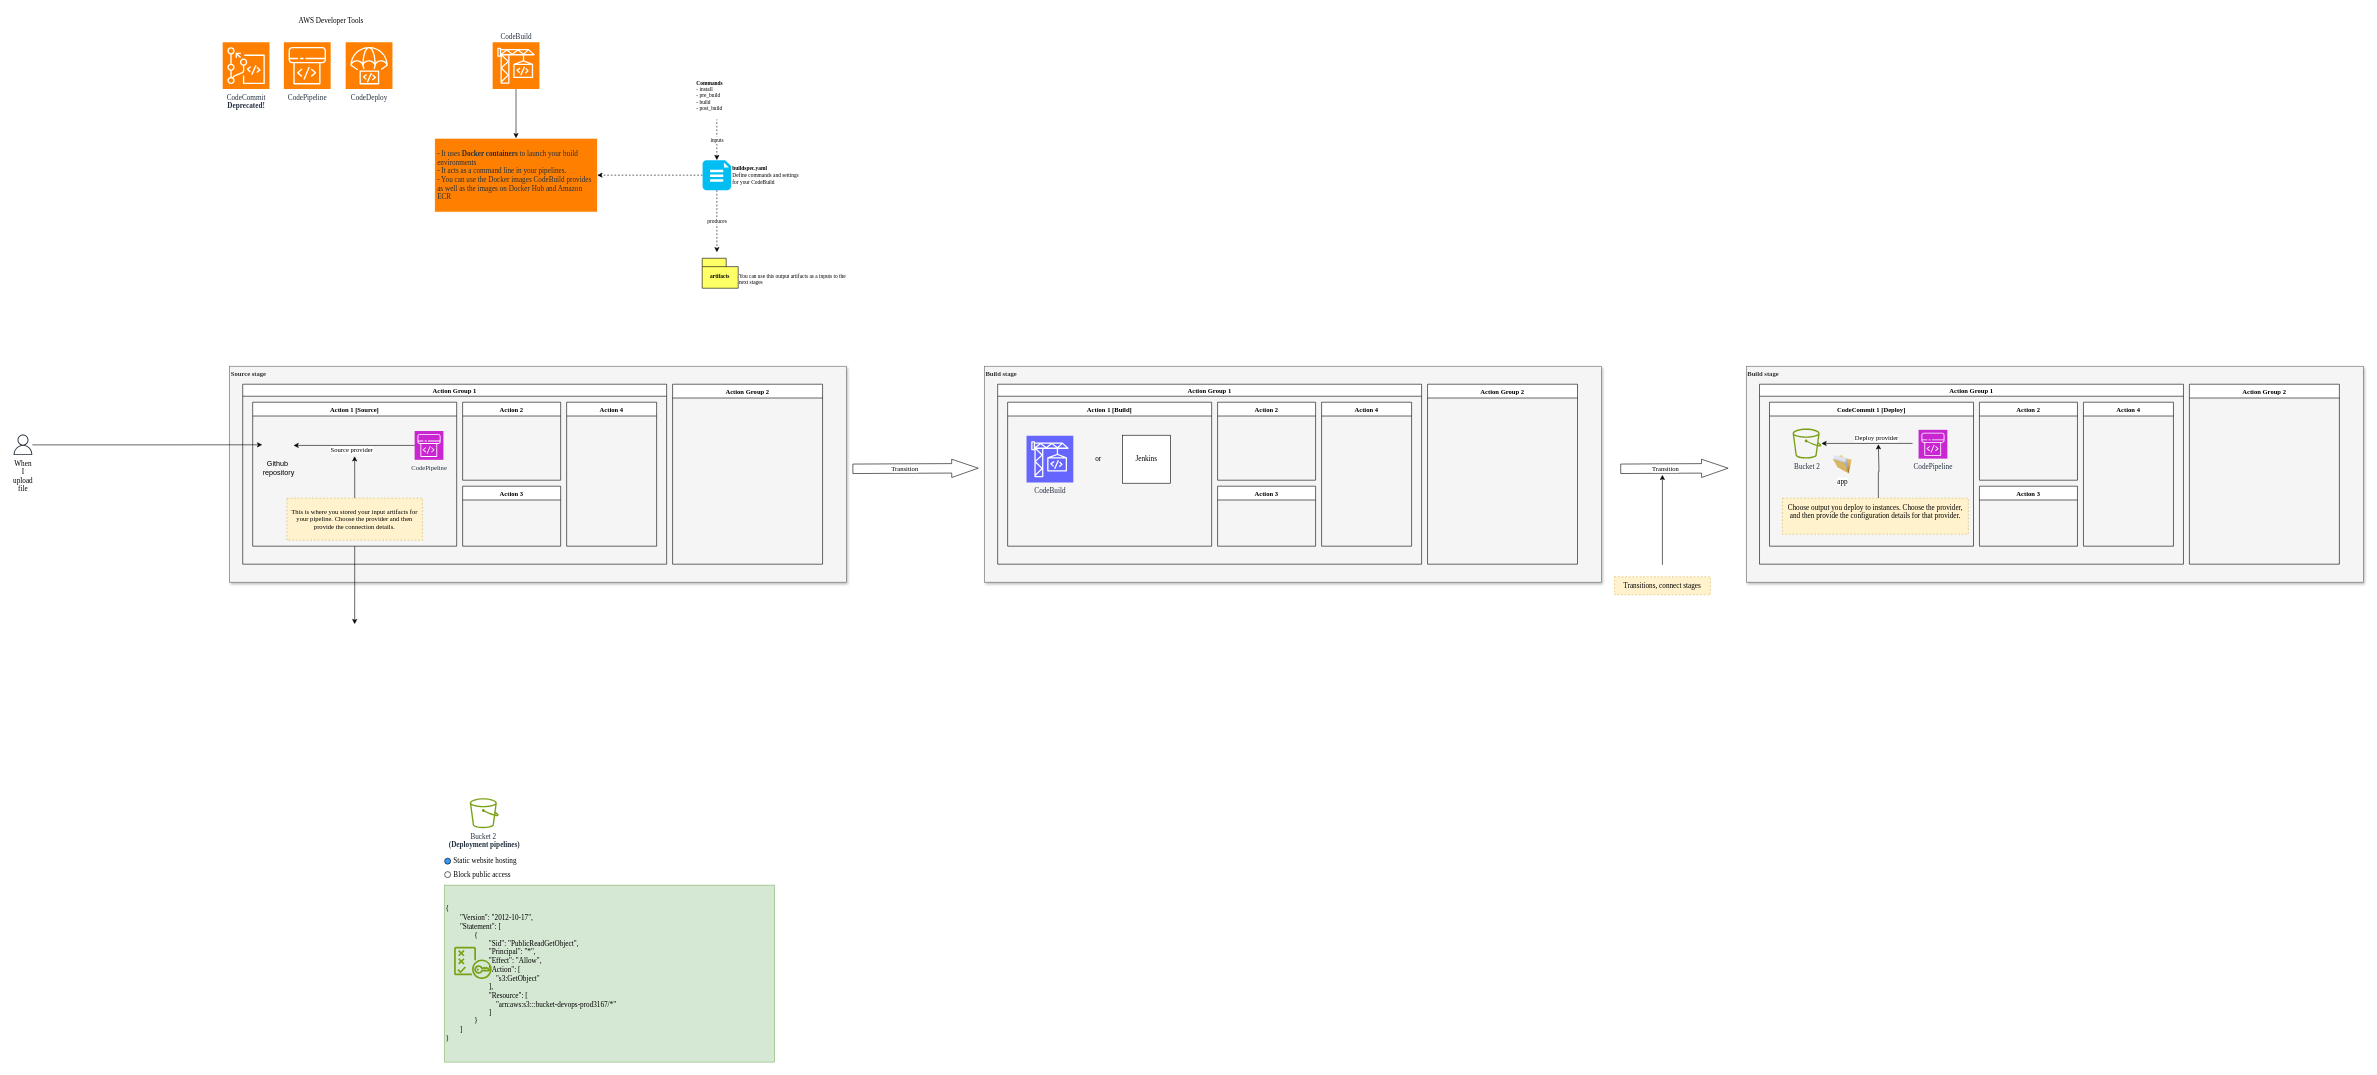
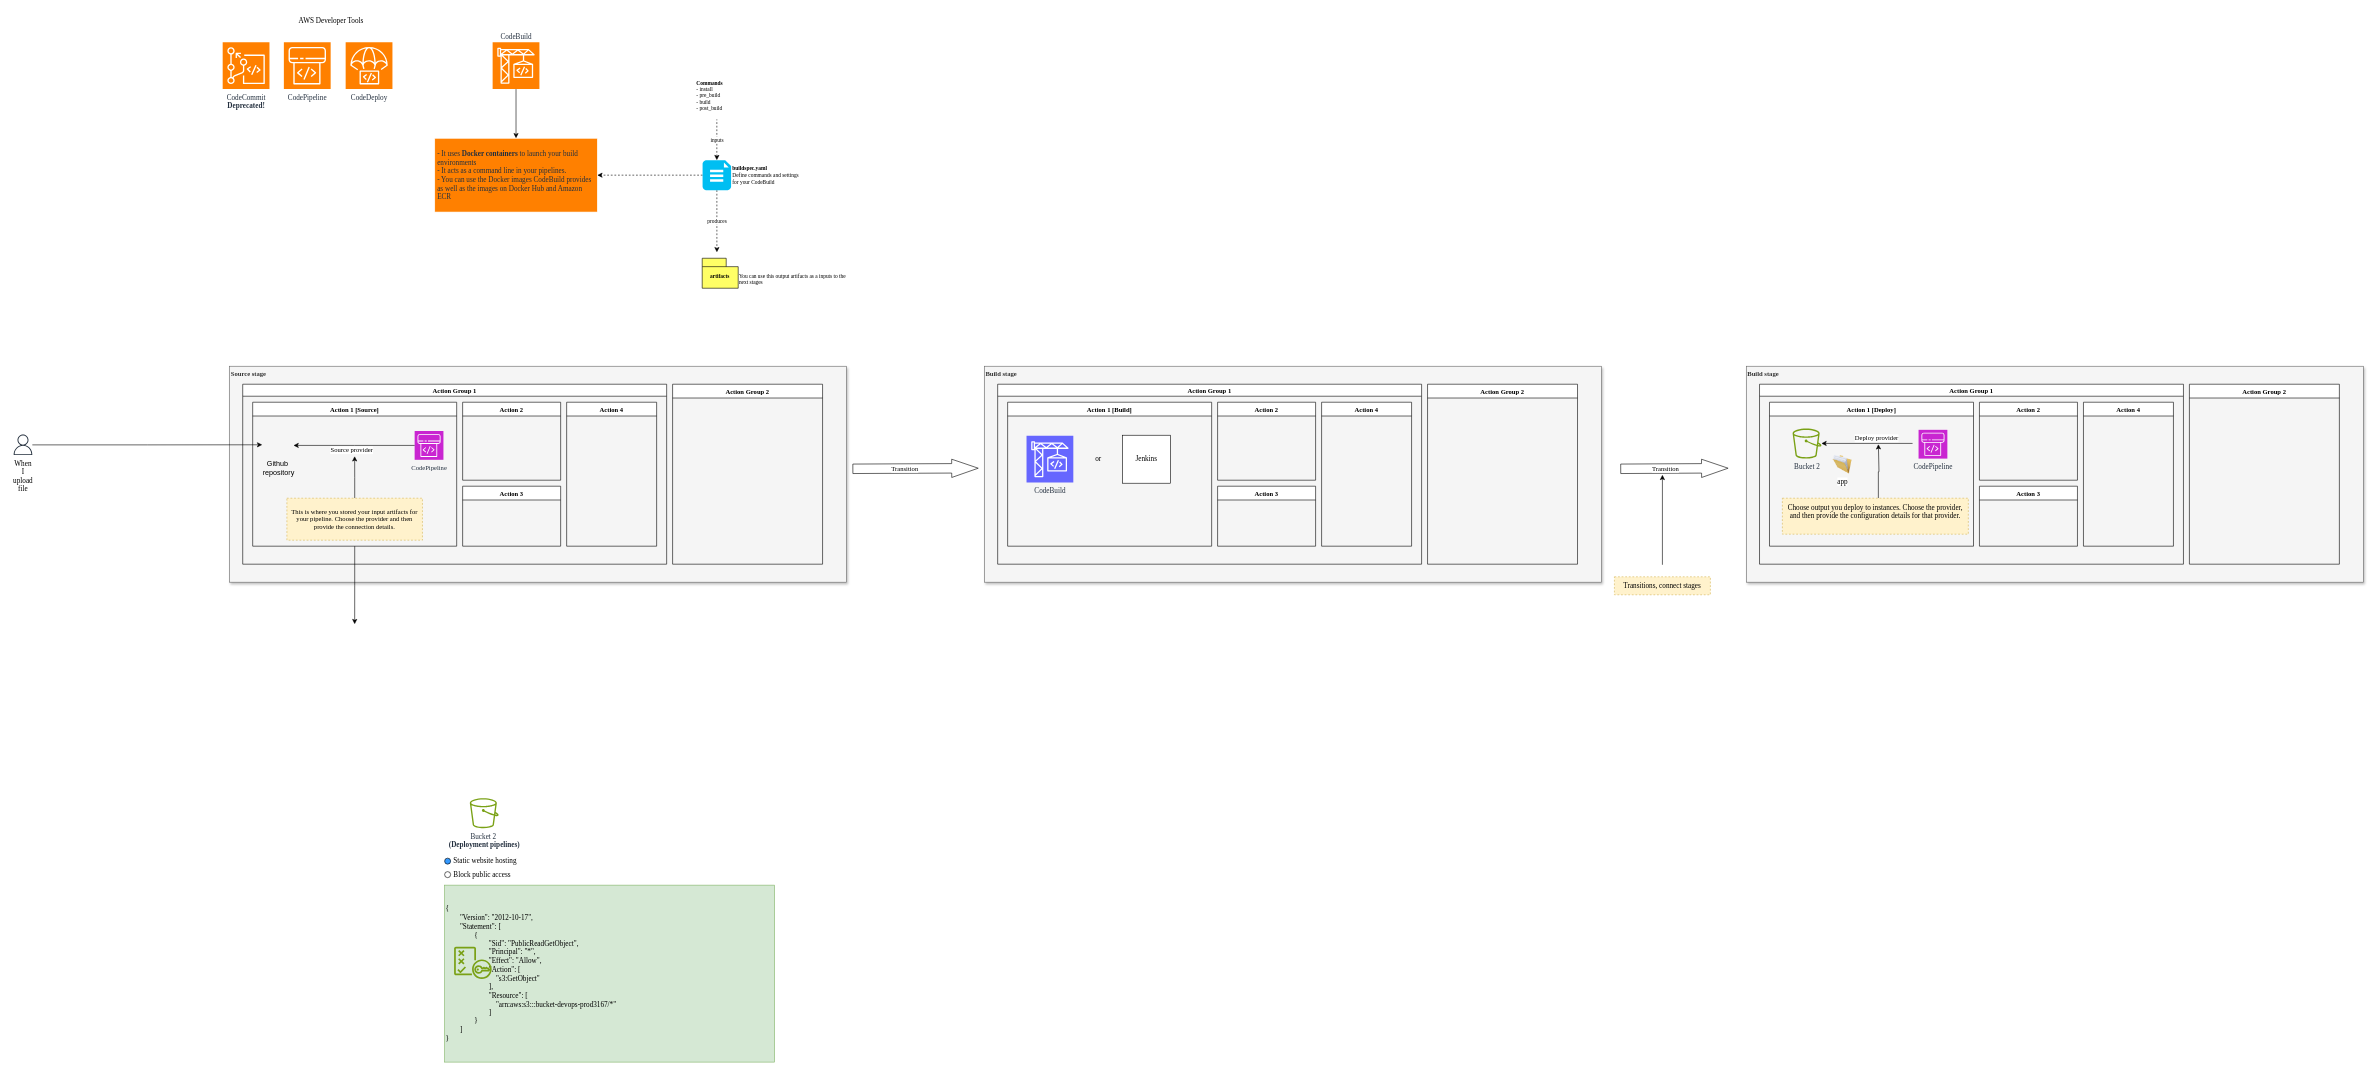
node "CodeCommit 1 [Deploy]": label "CodeCommit 1 [Deploy]" -> "Action 1 [Deploy]"
